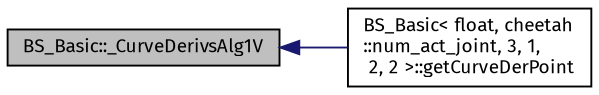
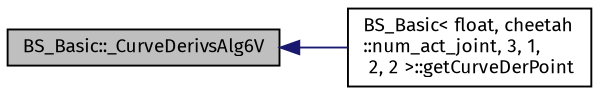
node "BS_Basic::_CurveDerivsAlg1V": label "BS_Basic::_CurveDerivsAlg1V" -> "BS_Basic::_CurveDerivsAlg6V"
